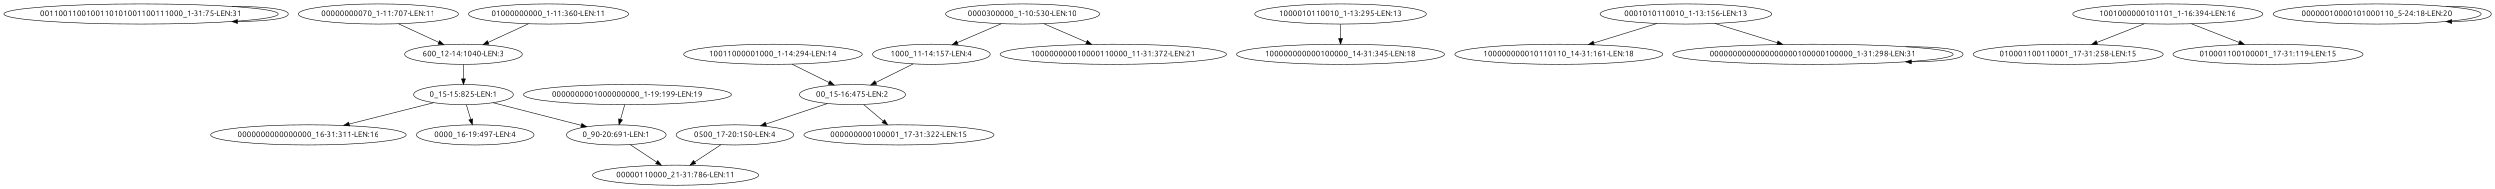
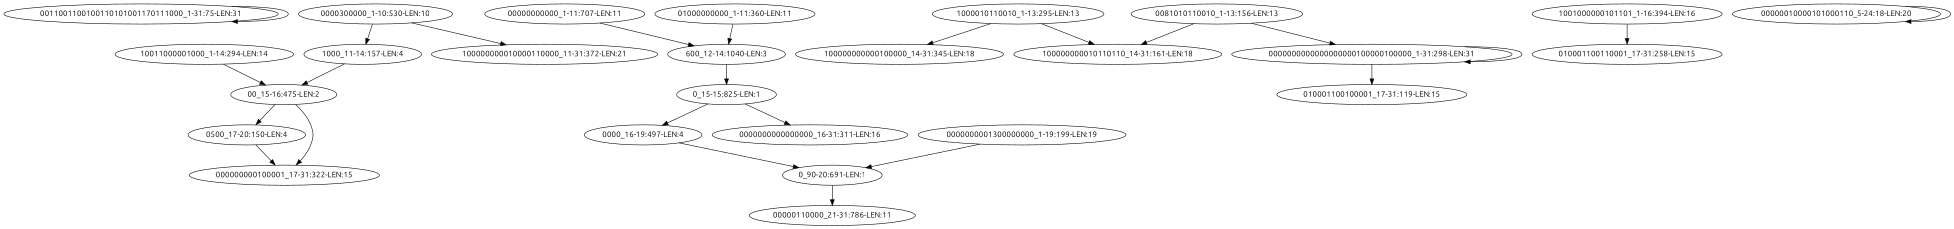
node "0011001100100110101001100111000_1-31:75-LEN:31": label "0011001100100110101001100111000_1-31:75-LEN:31" -> "0011001100100110101001170111000_1-31:75-LEN:31"
node "00000000070_1-11:707-LEN:11": label "00000000070_1-11:707-LEN:11" -> "00000000000_1-11:707-LEN:11"
node "0001010110010_1-13:156-LEN:13": label "0001010110010_1-13:156-LEN:13" -> "0081010110010_1-13:156-LEN:13"
edge "1000010110010_1-13:295-LEN:13" -> "100000000010110110_14-31:161-LEN:18": added
edge "1001000000101101_1-16:394-LEN:16" -> "010001100100001_17-31:119-LEN:15": now "0000000000000000000100000100000_1-31:298-LEN:31" -> "010001100100001_17-31:119-LEN:15"
node "0000000001000000000_1-19:199-LEN:19": label "0000000001000000000_1-19:199-LEN:19" -> "0000000001300000000_1-19:199-LEN:19"
edge "0_15-15:825-LEN:1" -> "0_90-20:691-LEN:1": now "0000_16-19:497-LEN:4" -> "0_90-20:691-LEN:1"
edge "0500_17-20:150-LEN:4" -> "00000110000_21-31:786-LEN:11": now "0500_17-20:150-LEN:4" -> "000000000100001_17-31:322-LEN:15"
